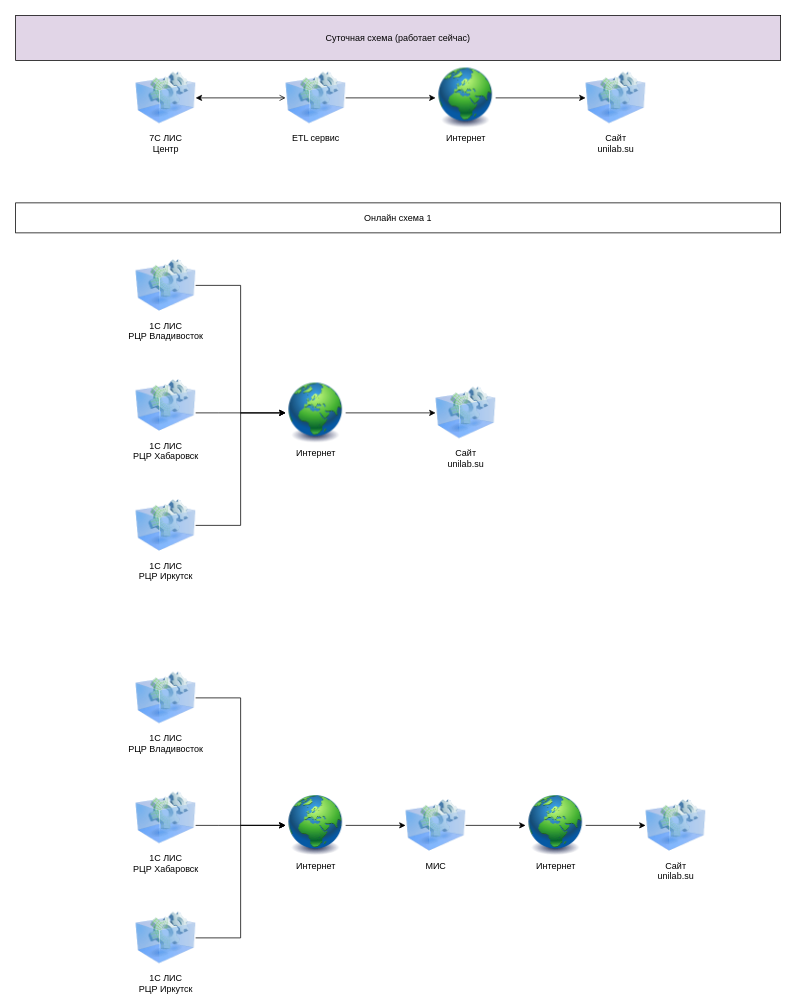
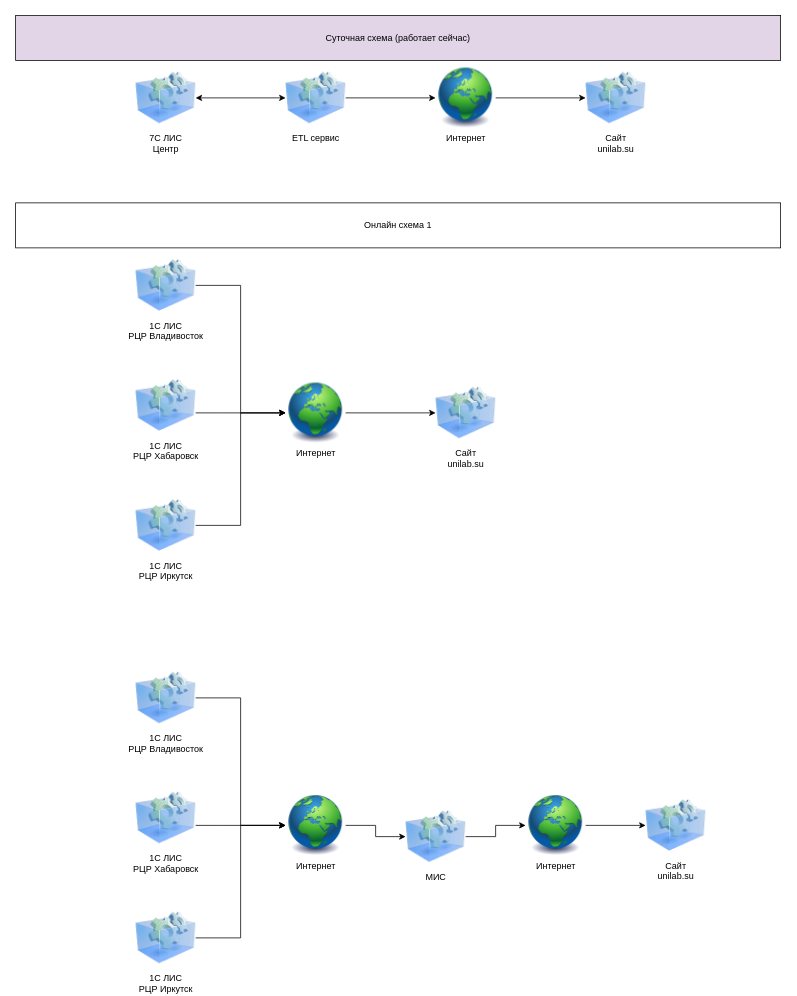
edge "7С ЛИС Центр" -- "ETL сервис": arrowhead open -> classic
node "Онлайн схема 1": size 765x30 -> 765x45
node "МИС": moved (435, 825) -> (435, 837)
